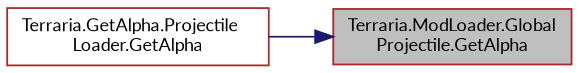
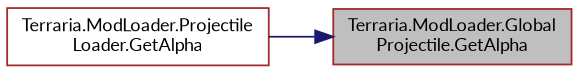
node "Terraria.GetAlpha.Projectile Loader.GetAlpha": label "Terraria.GetAlpha.Projectile Loader.GetAlpha" -> "Terraria.ModLoader.Projectile Loader.GetAlpha"
